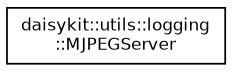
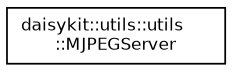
node "daisykit::utils::logging ::MJPEGServer": label "daisykit::utils::logging ::MJPEGServer" -> "daisykit::utils::utils ::MJPEGServer"
